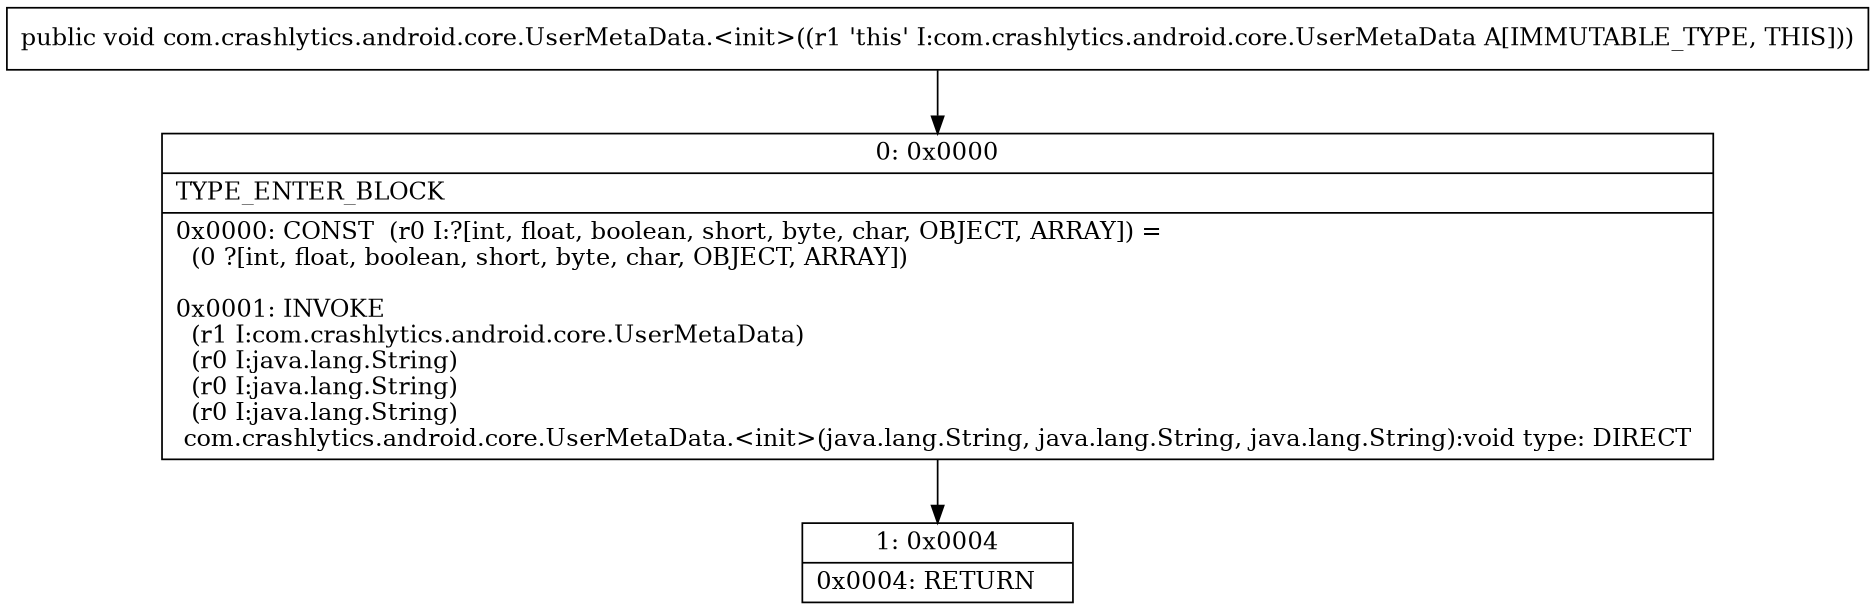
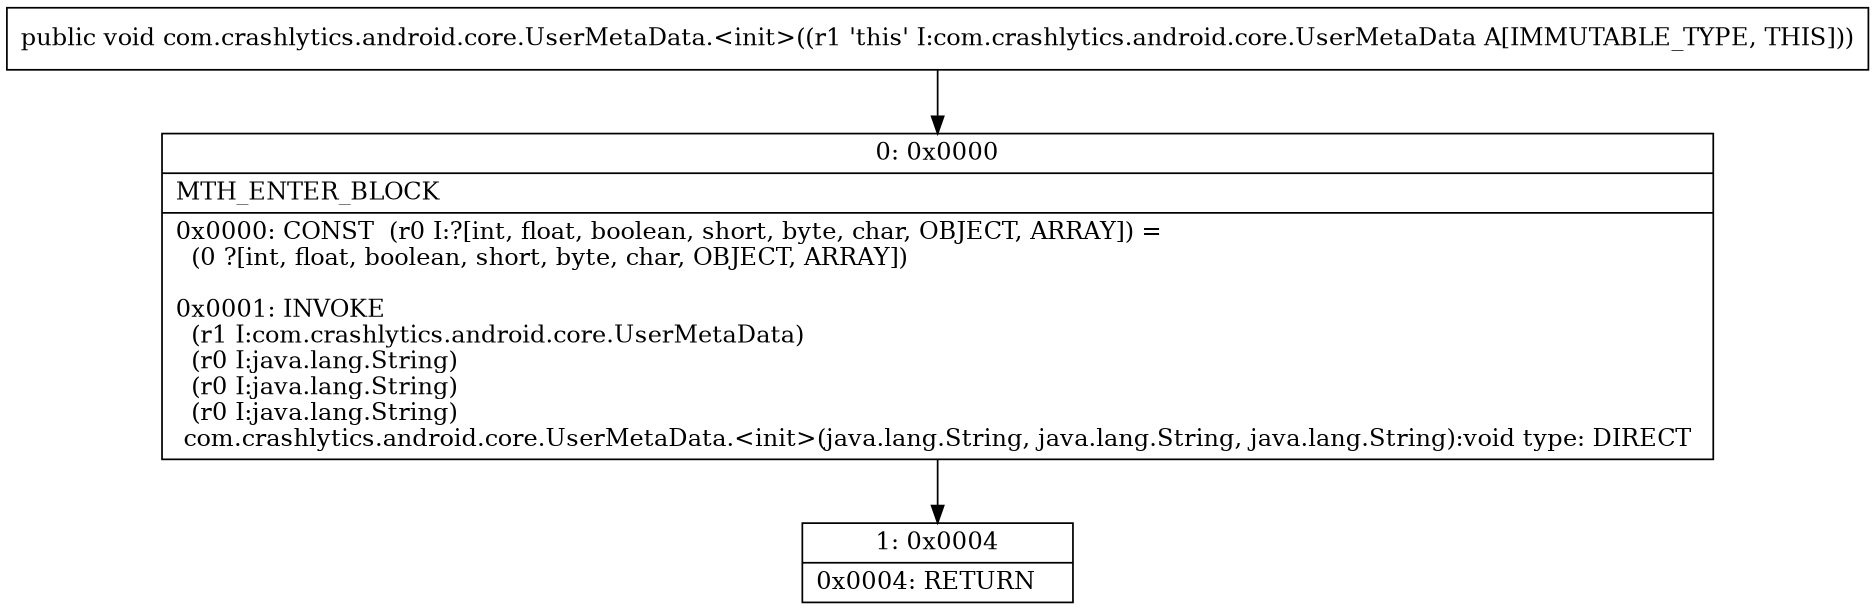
node "0: 0x0000": text "TYPE_ENTER_BLOCK" -> "MTH_ENTER_BLOCK"
